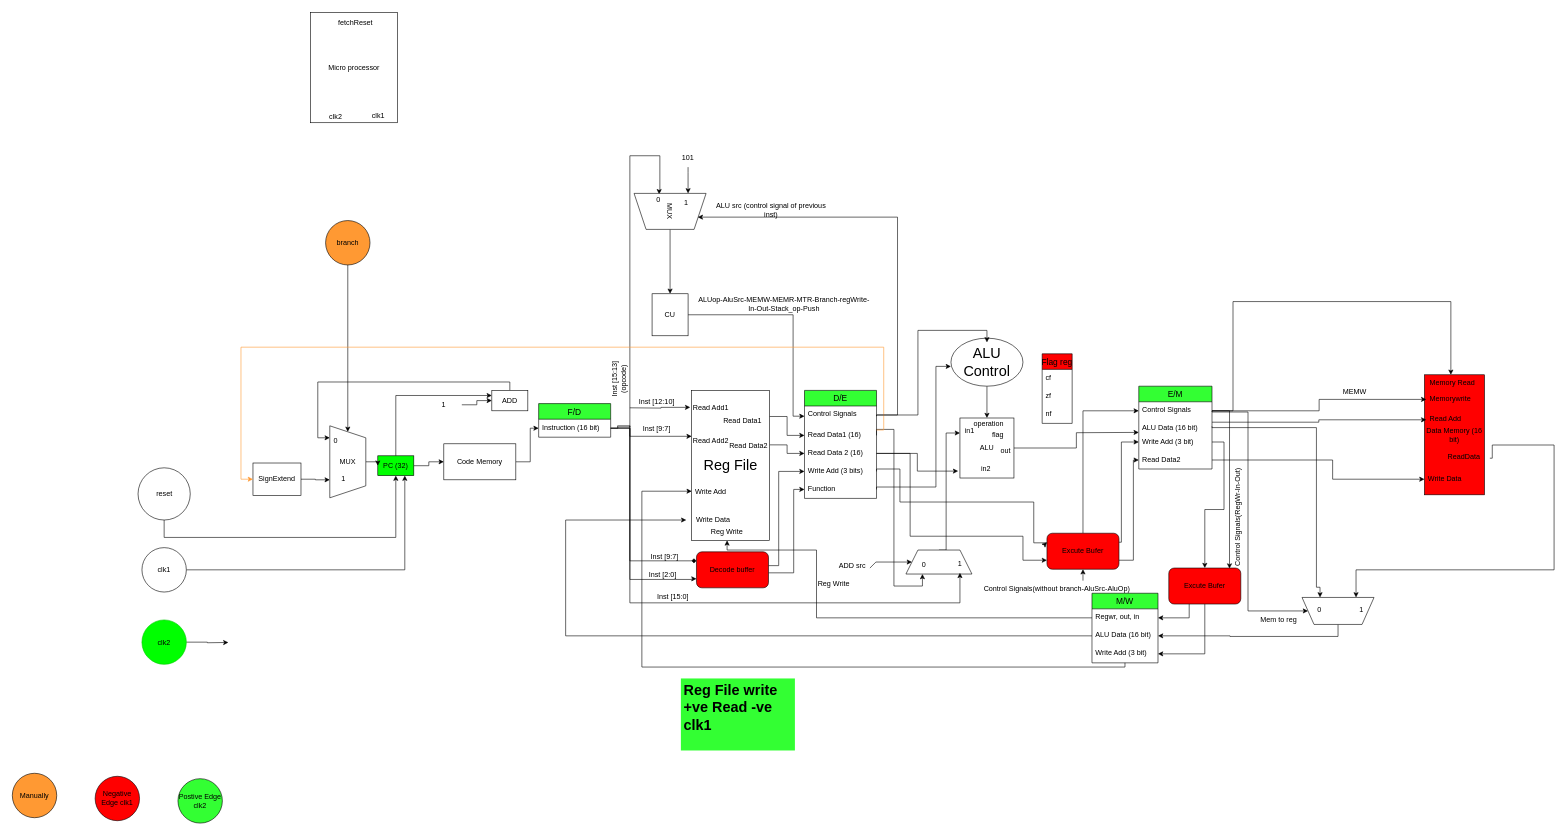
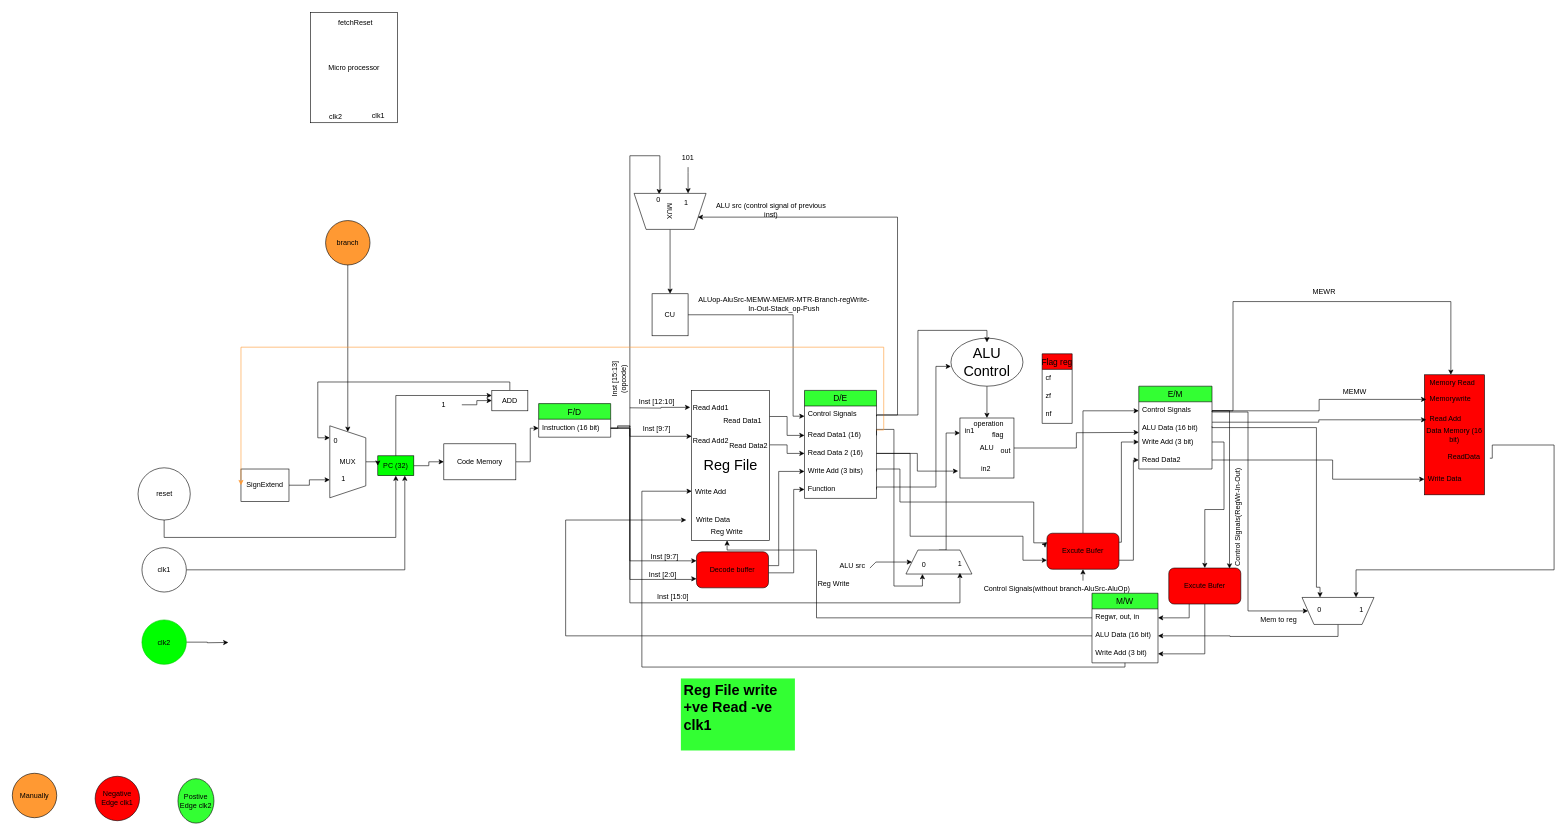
node "MEWR": added
node "SignExtend": moved (277, 479) -> (265, 485)
edge "F/D" -> "Decode buffer": arrowhead diamond -> classic
node "ADD src": label "ADD src" -> "ALU src"
node "Postive Edge clk2": size 44x44 -> 36x44
